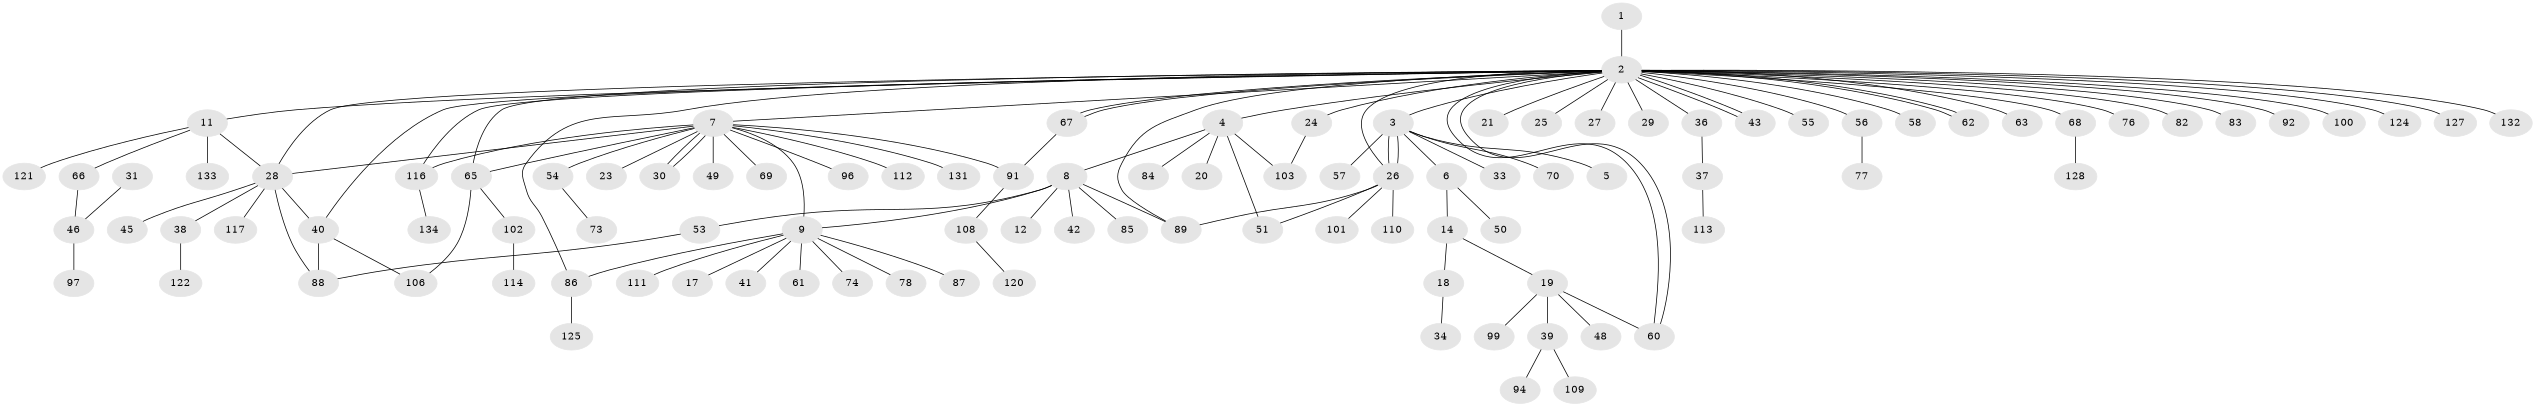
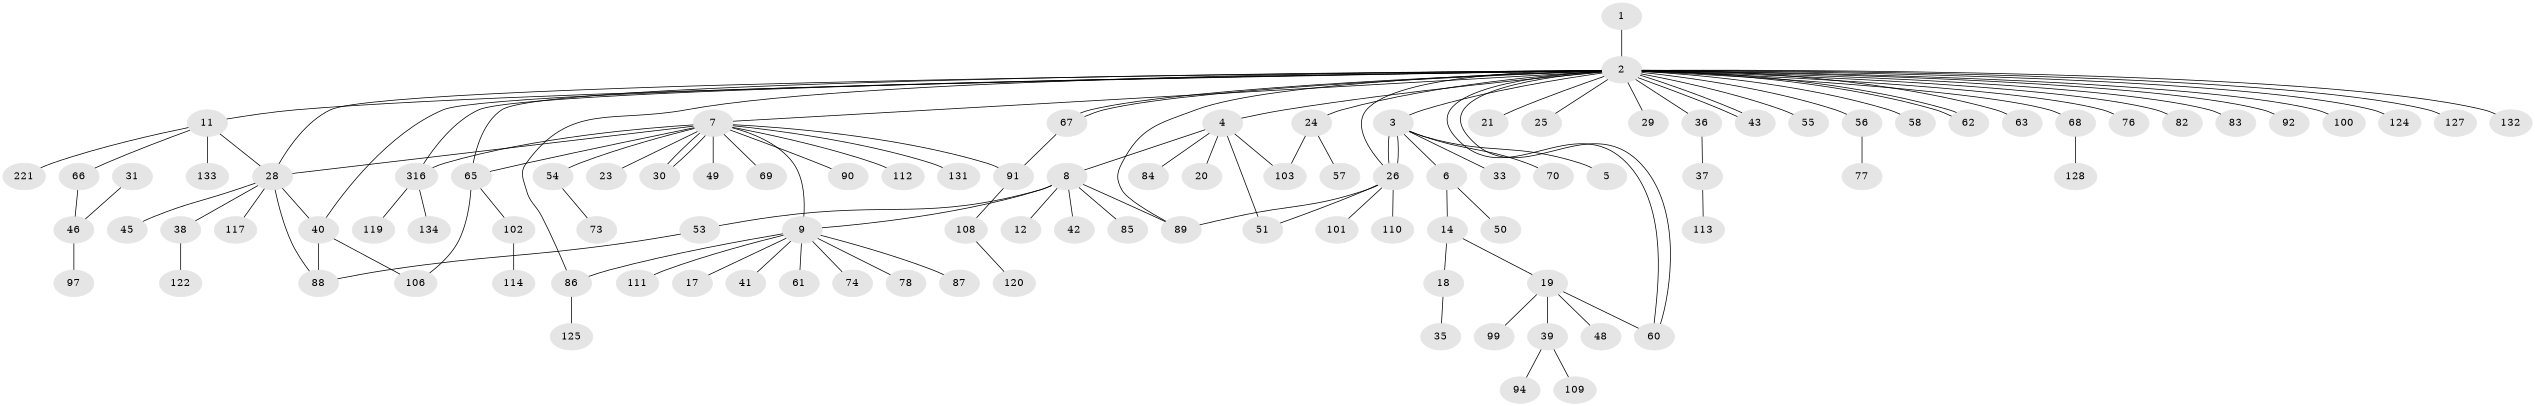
node "27": removed
edge "3" -- "57": now "24" -- "57"
node "121": label "121" -> "221"
node "116": label "116" -> "316"
node "96": label "96" -> "90"
node "119": added
node "34": label "34" -> "35"
